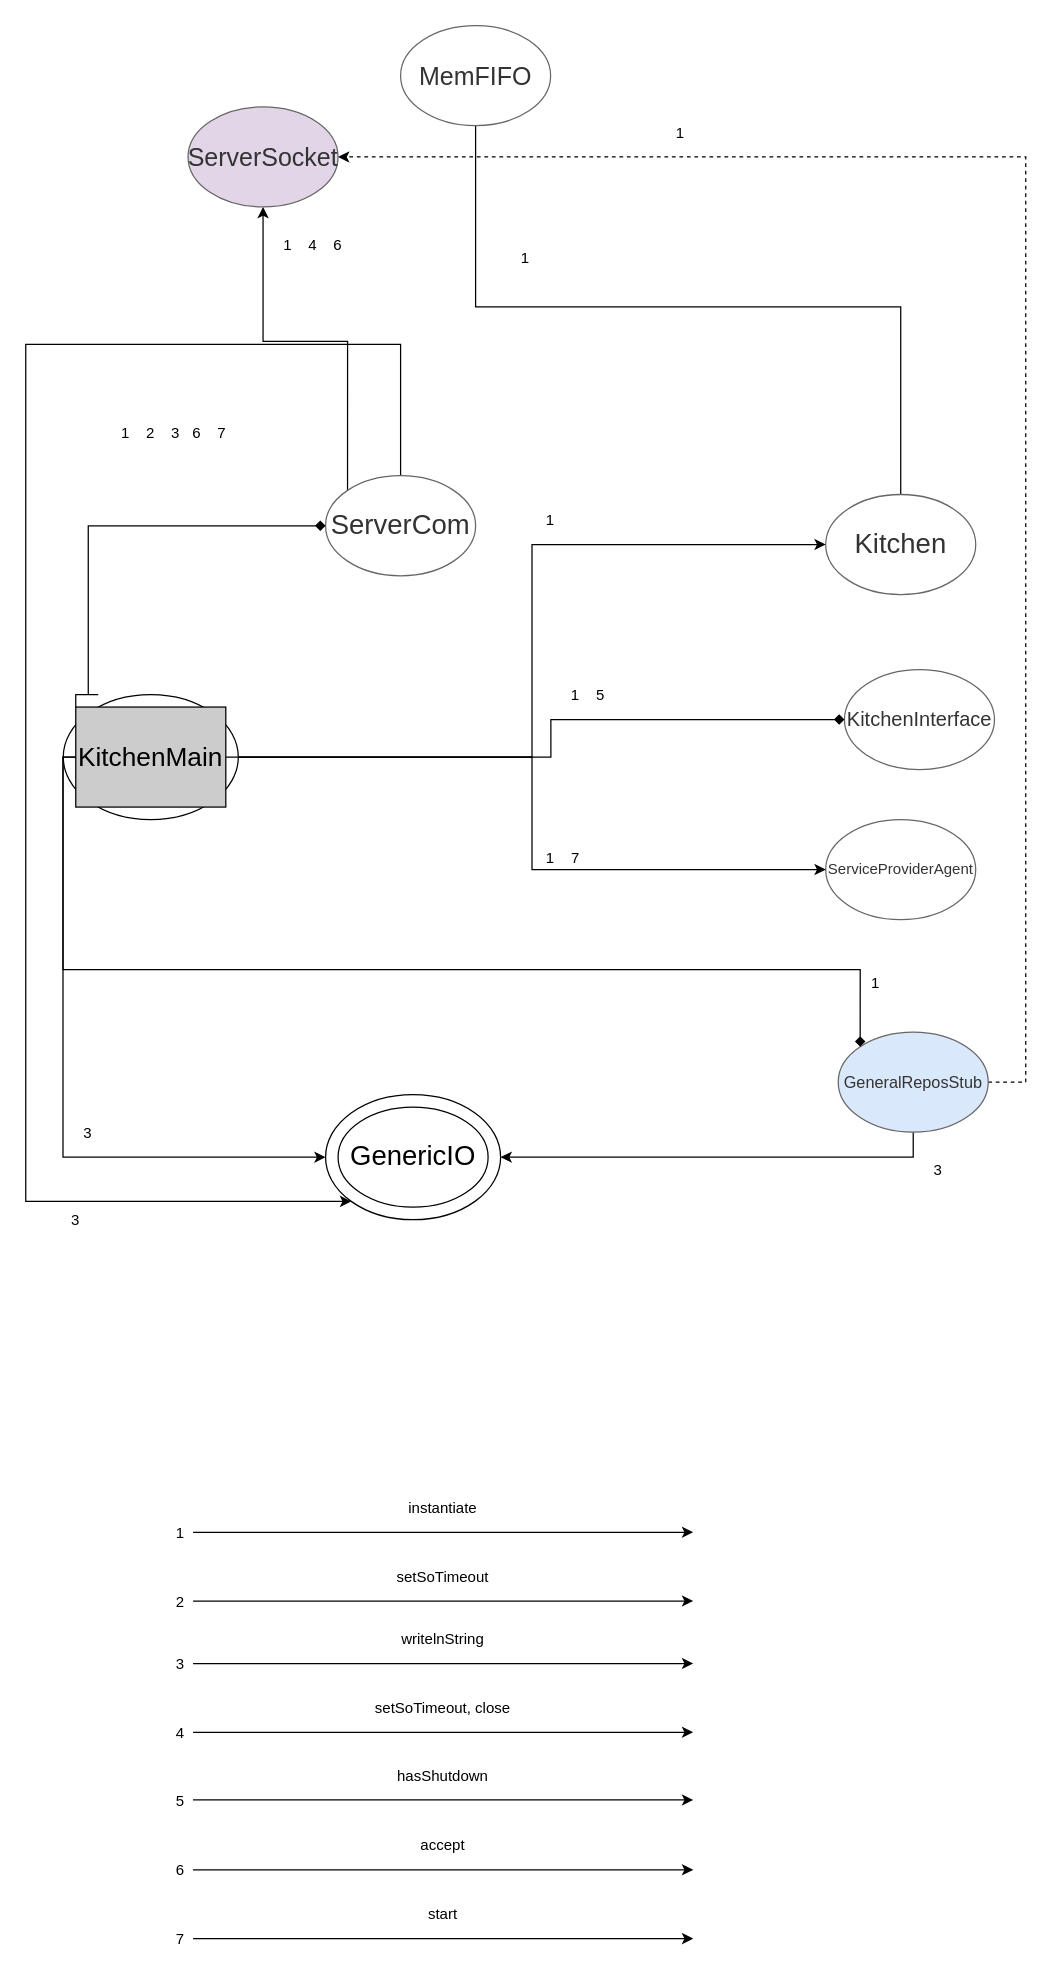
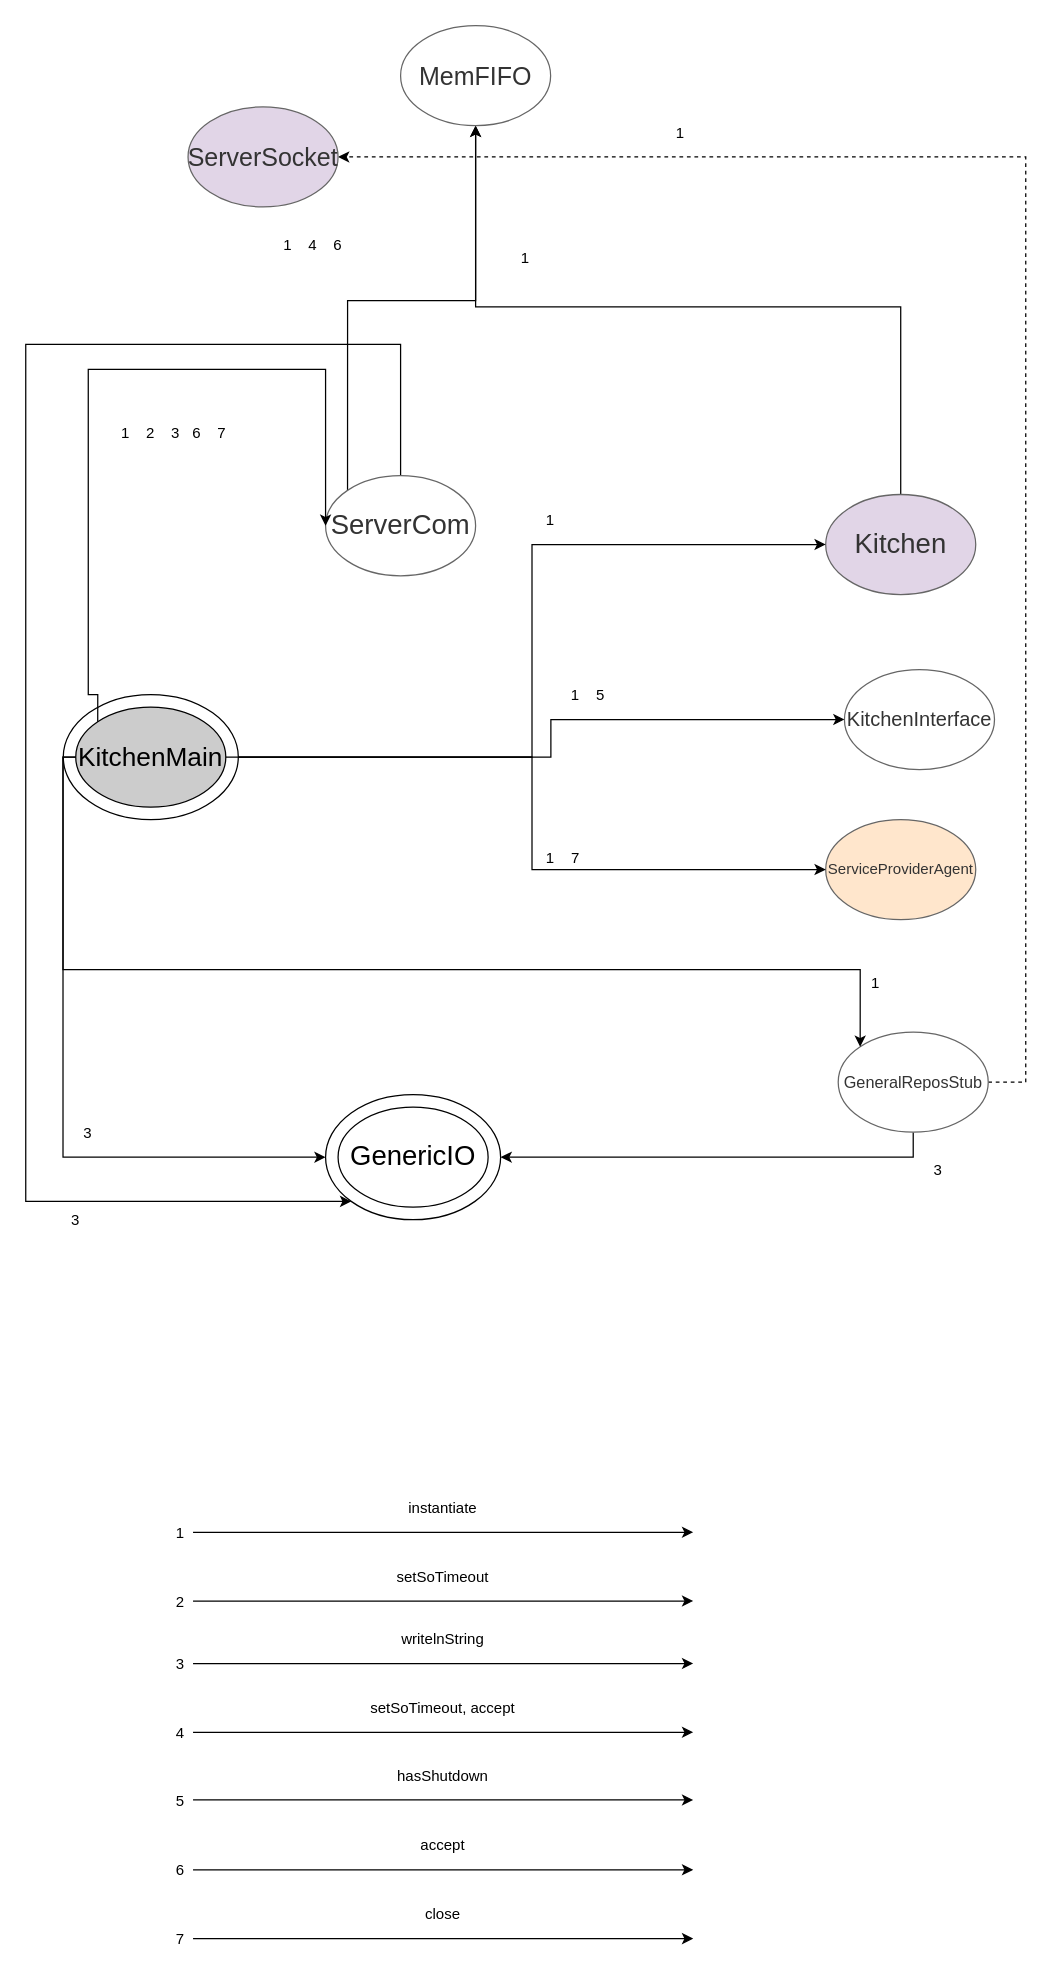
edge "MemFIFO" -- "Kitchen": arrowhead none -> classic
edge "ServerCom" -> "ServerSocket": now "ServerCom" -> "MemFIFO"
edge "KitchenMain" -> "ServerCom": arrowhead diamond -> classic
node "Kitchen": fillcolor #ffffff -> #e1d5e7
edge "KitchenMain" -> "KitchenInterface": arrowhead diamond -> classic
node "KitchenMain": shape rectangle -> ellipse
node "ServiceProviderAgent": fillcolor #ffffff -> #ffe6cc
edge "KitchenMain" -> "GeneralReposStub": arrowhead diamond -> classic
node "GeneralReposStub": fillcolor #dae8fc -> #ffffff
node "setSoTimeout, close": label "setSoTimeout, close" -> "setSoTimeout, accept"
node "start": label "start" -> "close"
